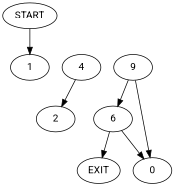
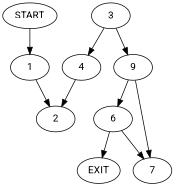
node "3": added
edge "1" -> "2": added
node "0": label "0" -> "7"
